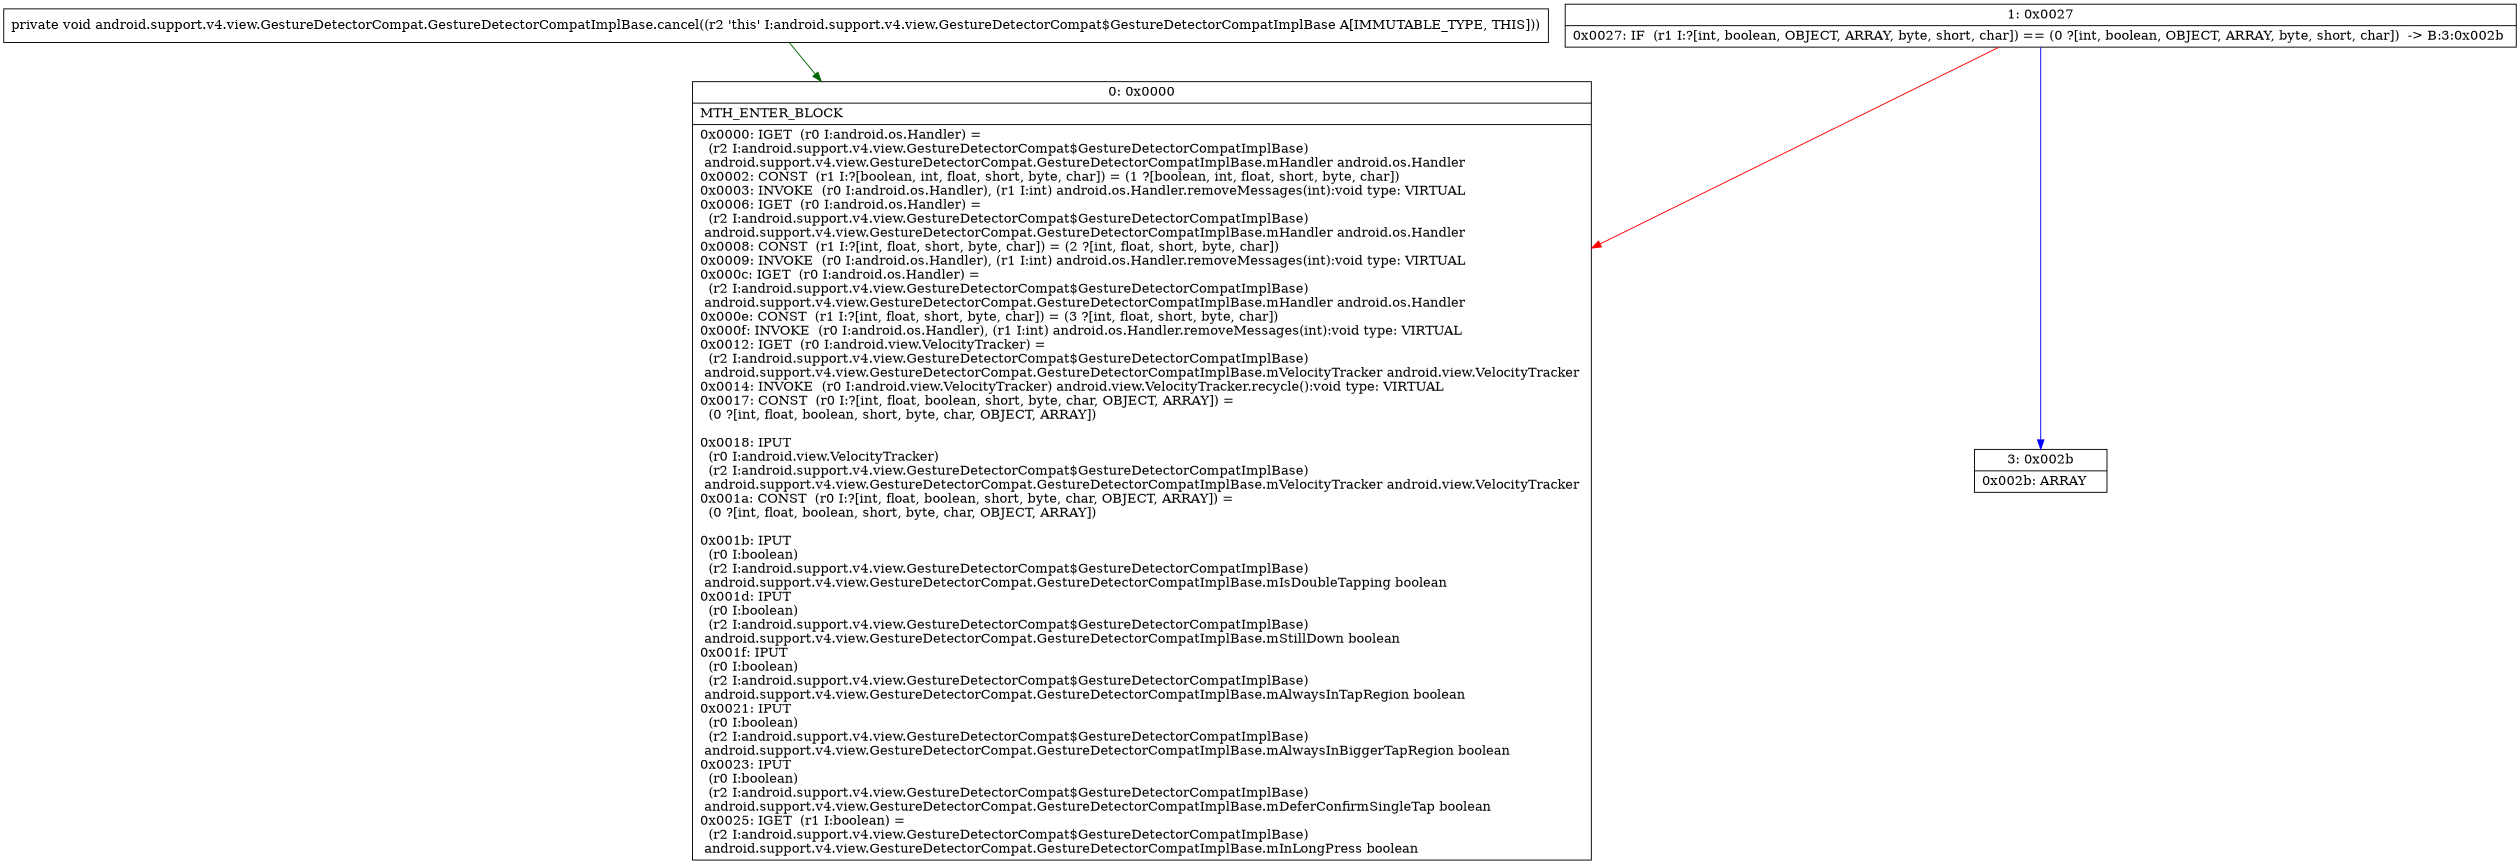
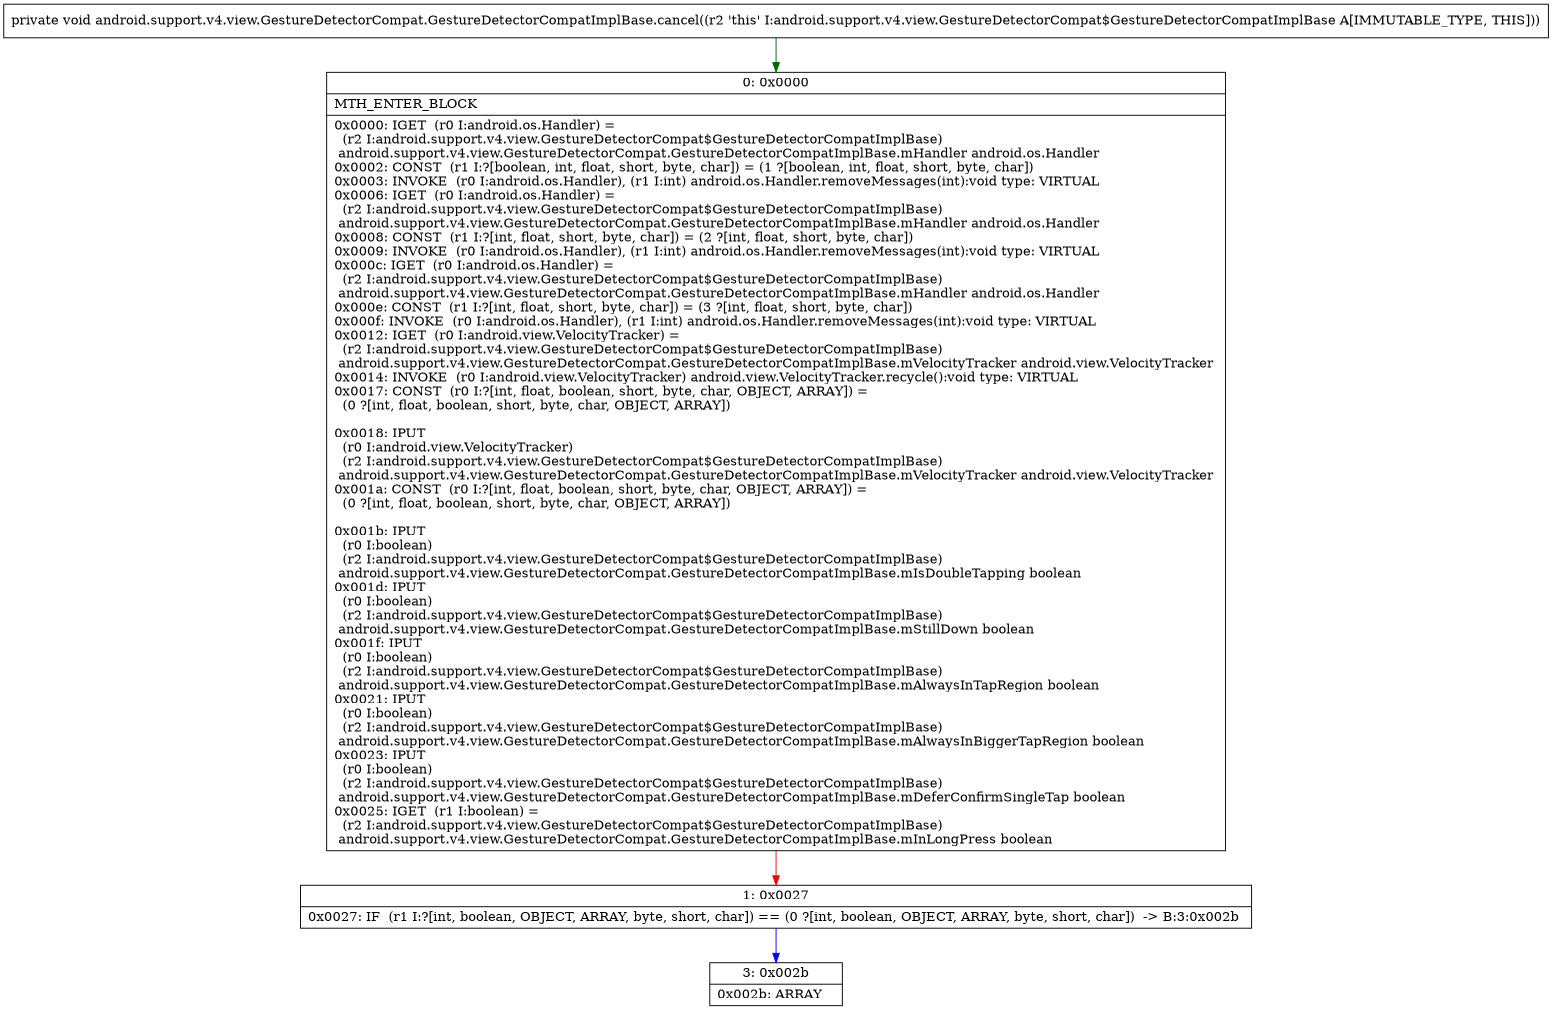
edge "1: 0x0027" -> "0: 0x0000": reversed
